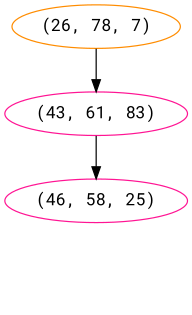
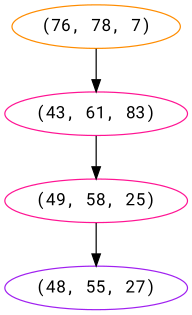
node "(26, 78, 7)": label "(26, 78, 7)" -> "(76, 78, 7)"
node "(46, 58, 25)": label "(46, 58, 25)" -> "(49, 58, 25)"
node "(48, 55, 27)": added
